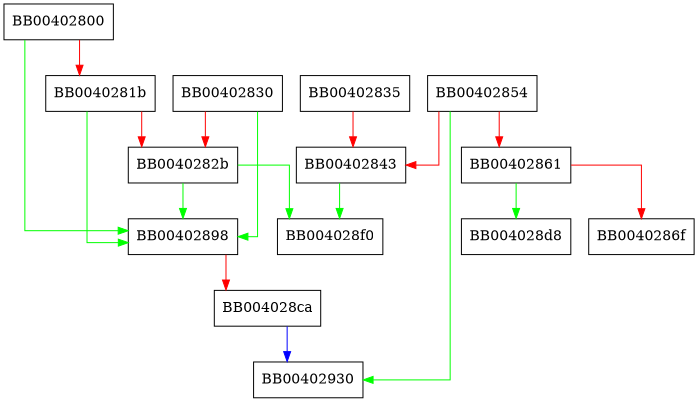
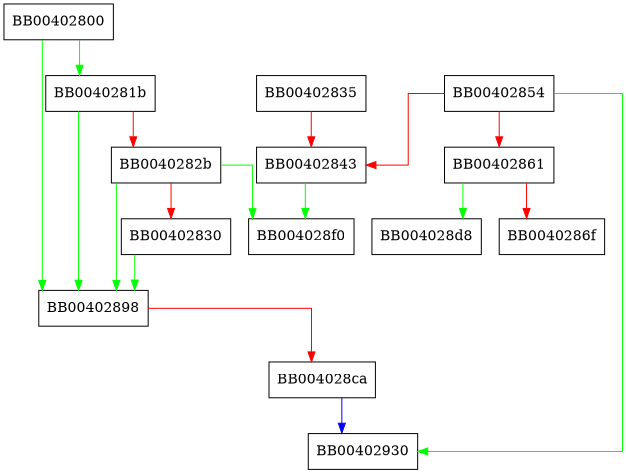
edge "BB00402800" -> "BB0040281b": color red -> green
edge "BB00402830" -> "BB0040282b": reversed
